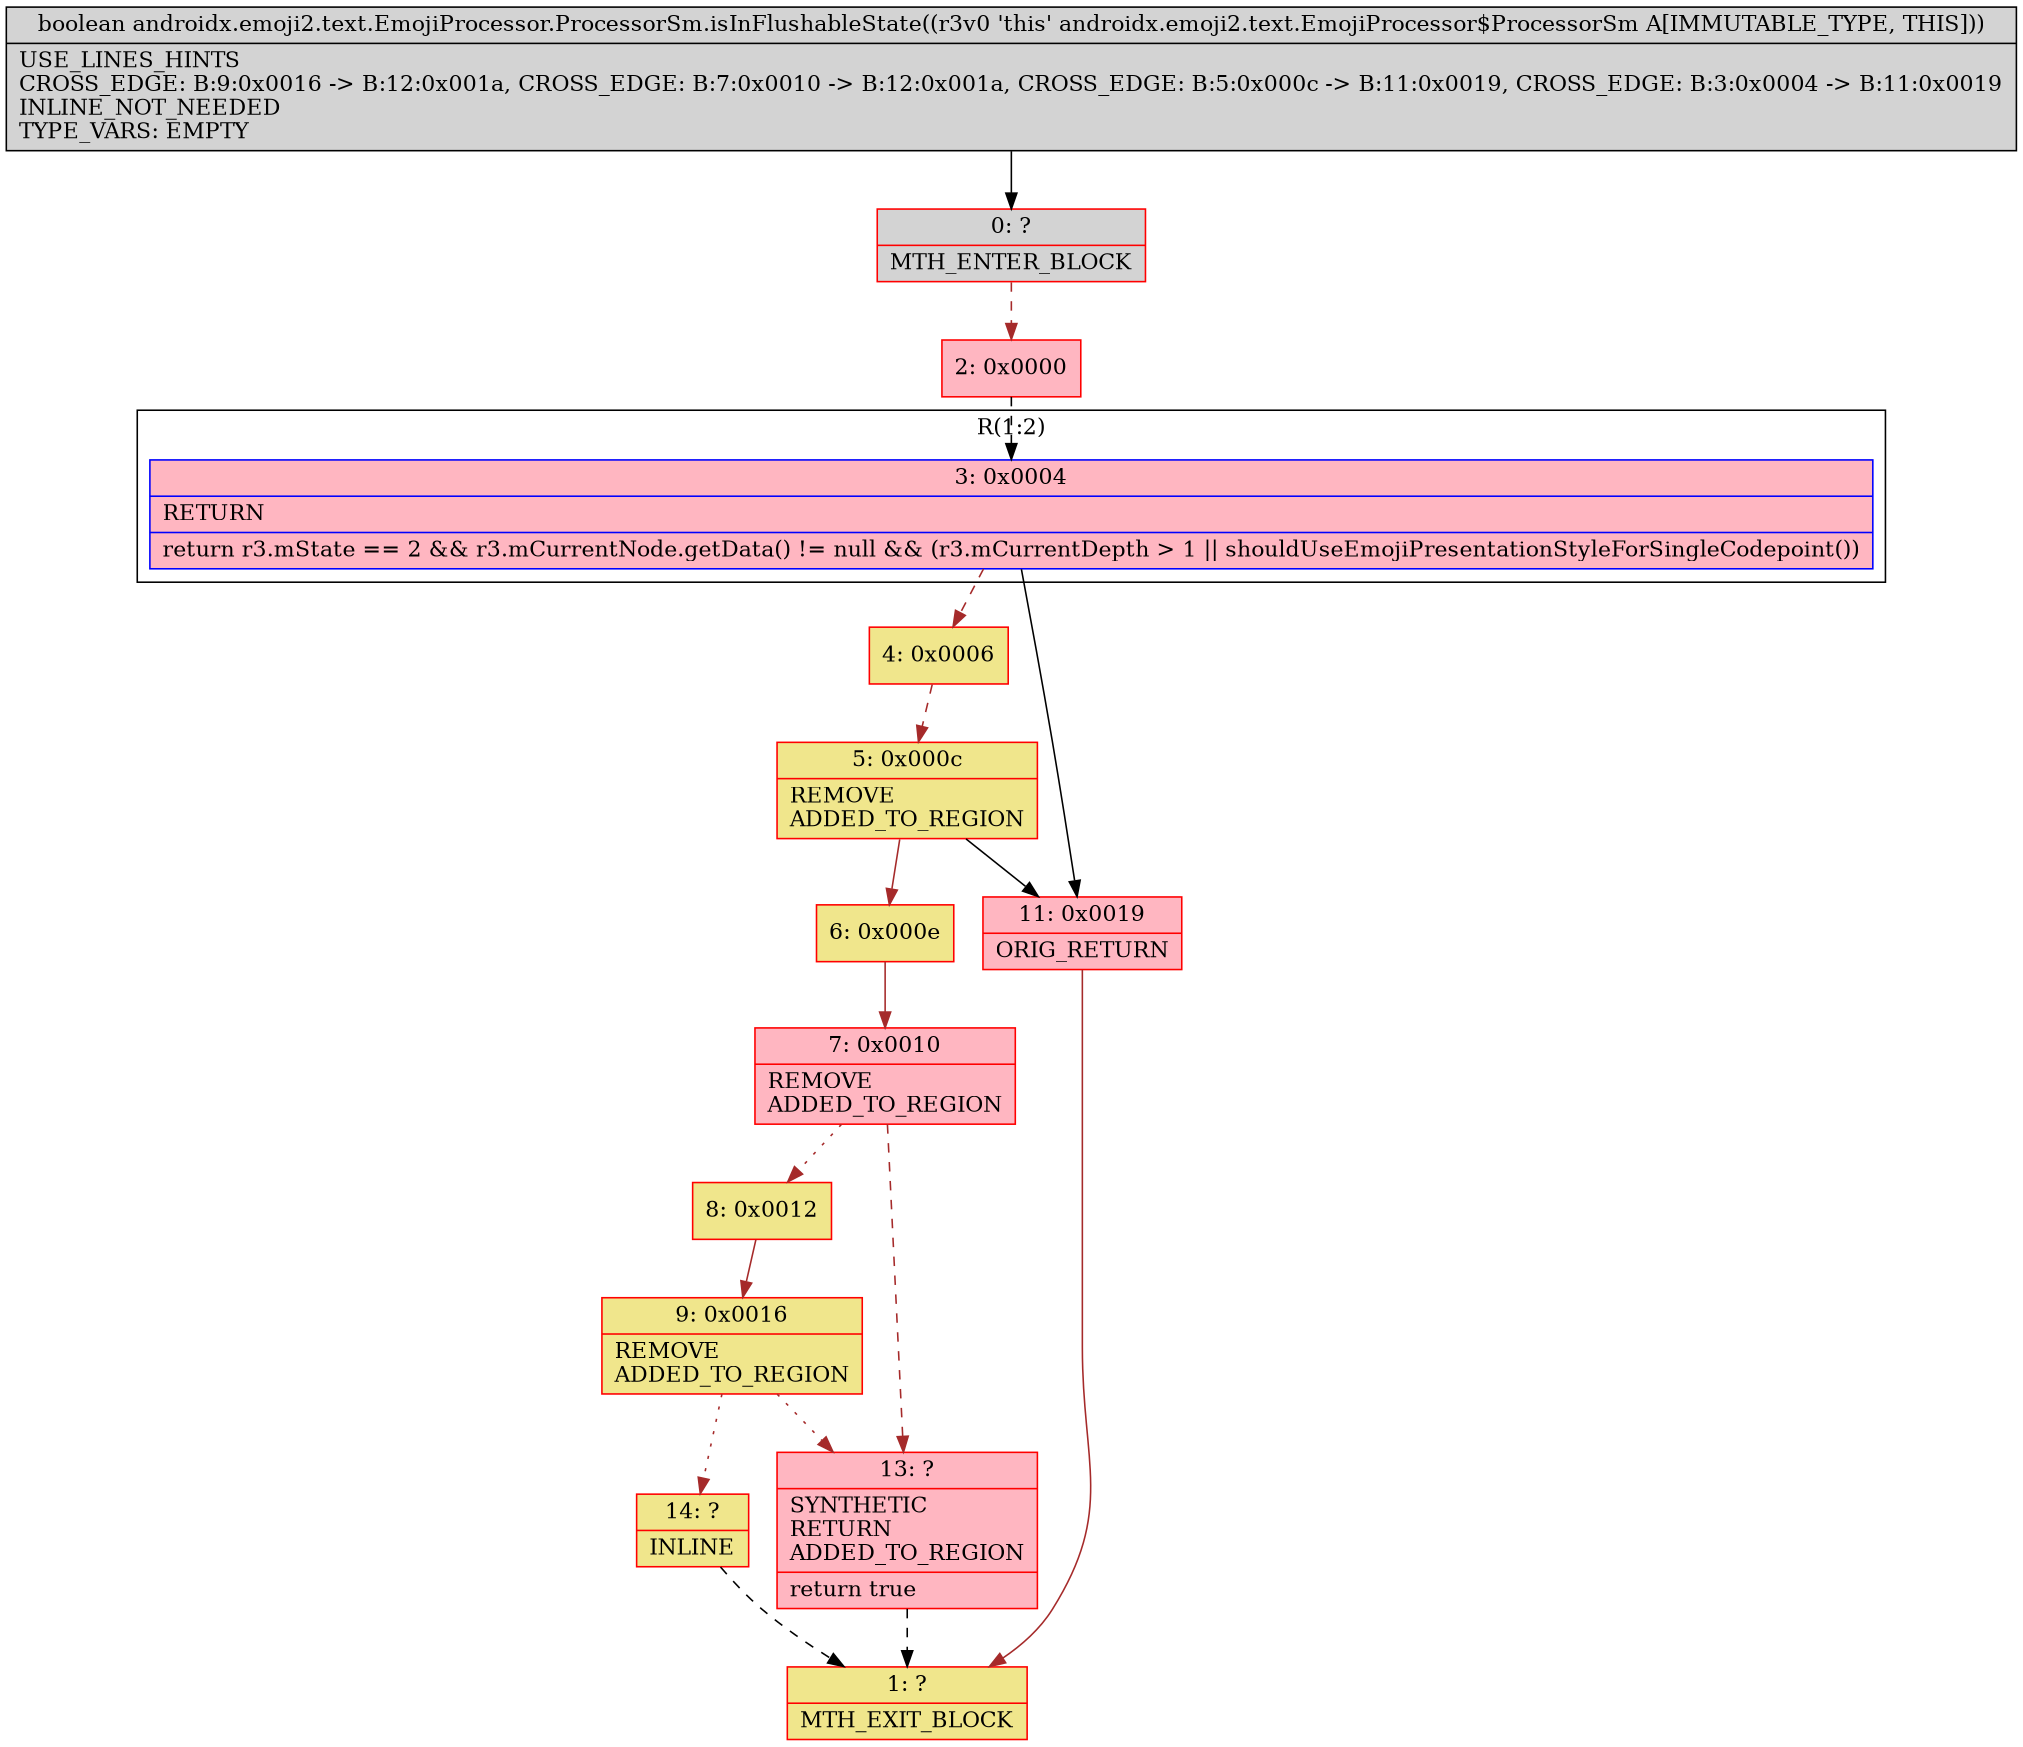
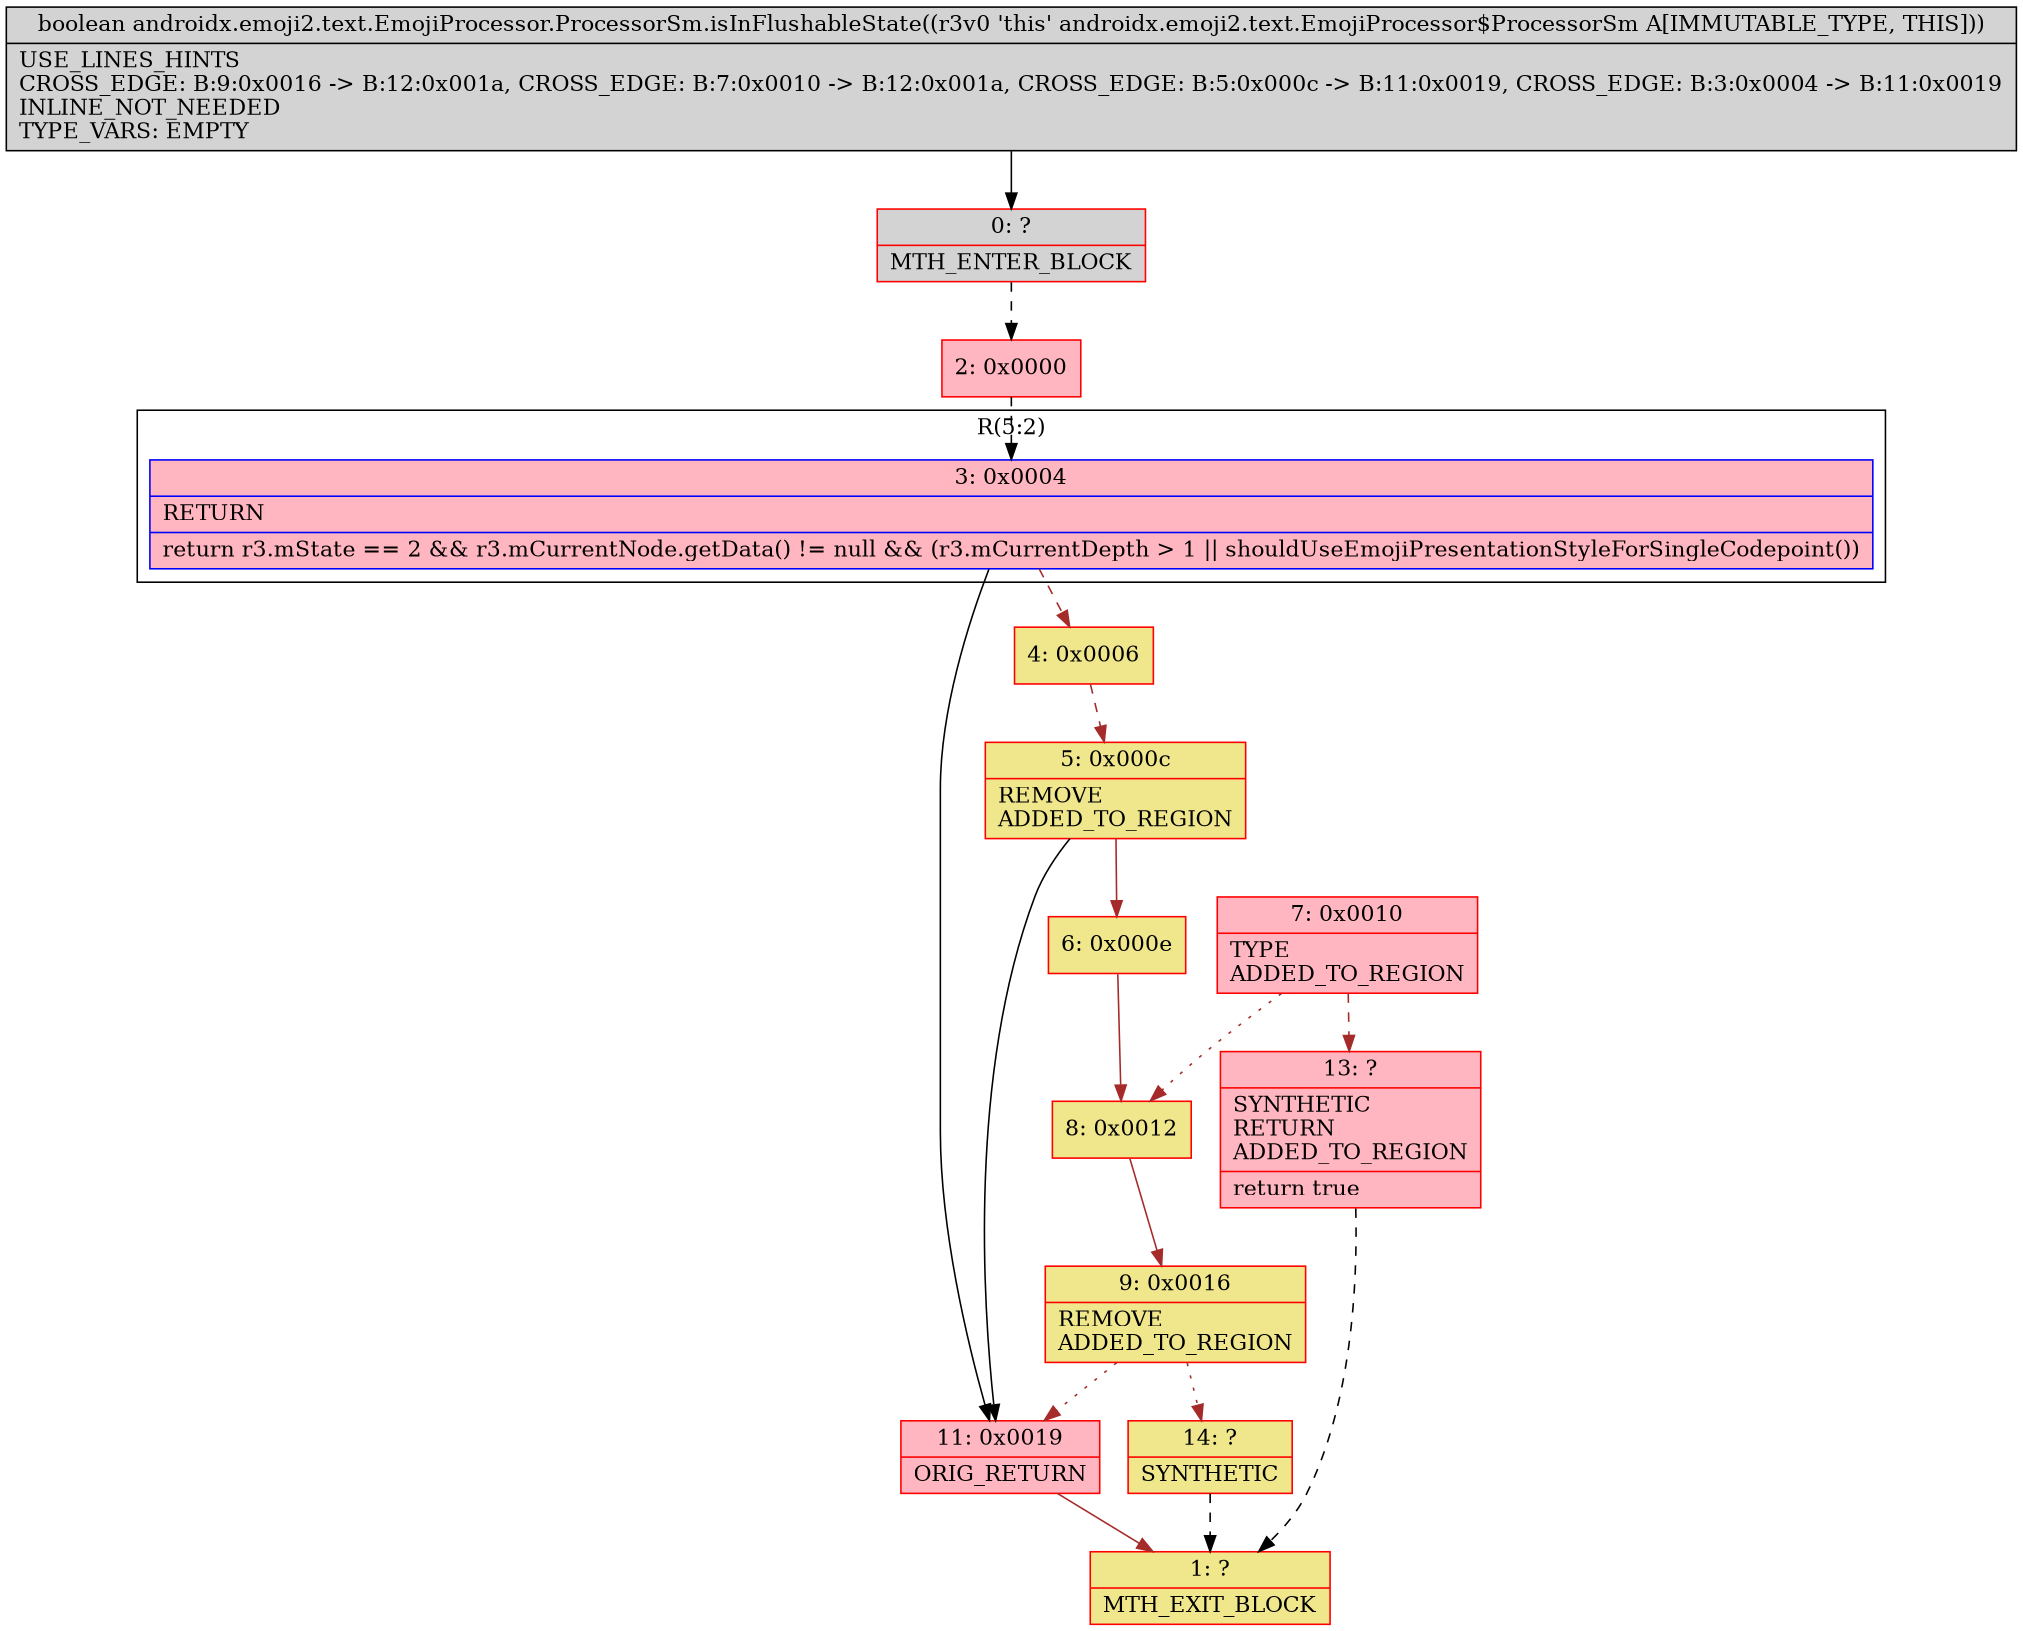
edge "0: ?" -> "2: 0x0000": color brown -> black
cluster "R(1:2)": label "R(1:2)" -> "R(5:2)"
edge "6: 0x000e" -> "7: 0x0010": now "6: 0x000e" -> "8: 0x0012"
node "7: 0x0010": text "REMOVE" -> "TYPE"
edge "9: 0x0016" -> "13: ?": now "9: 0x0016" -> "11: 0x0019"
node "14: ?": text "INLINE" -> "SYNTHETIC"
